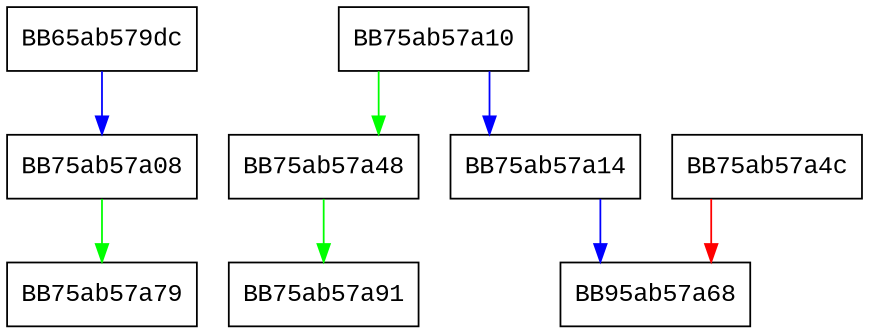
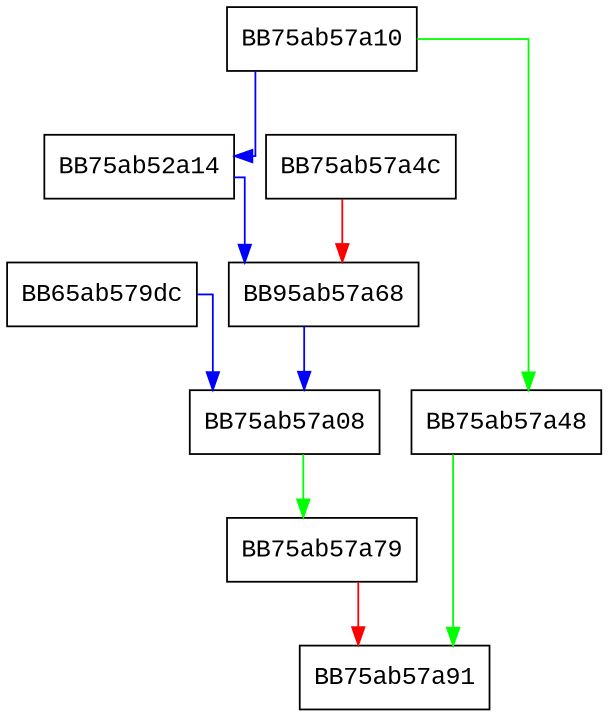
node "BB75ab57a14": label "BB75ab57a14" -> "BB75ab52a14"
edge "BB95ab57a68" -> "BB75ab57a08": added
edge "BB75ab57a79" -> "BB75ab57a91": added
